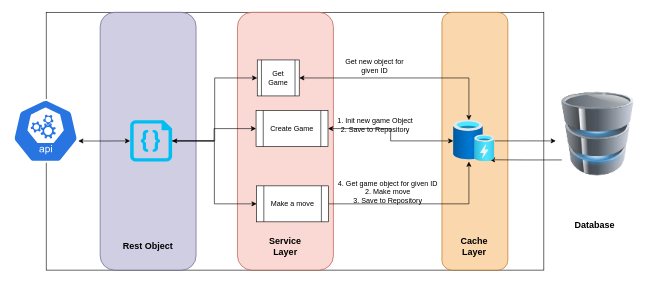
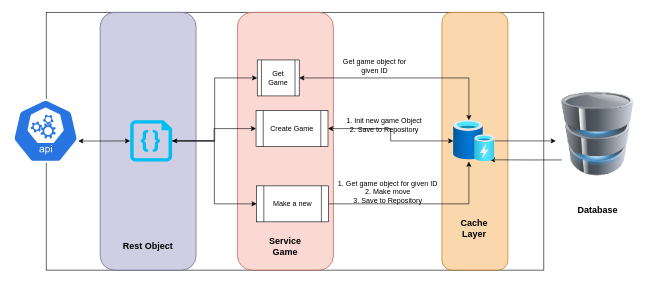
node "Get new object for given ID": label "Get new object for given ID" -> "Get game object for given ID"
node "1. Init new game Object 2. Save to Repository": moved (375, 125) -> (384, 125)
node "4. Get game object for given ID 2. Make move 3. Save to Repository": label "4. Get game object for given ID 2. Make move 3. Save to Repository" -> "1. Get game object for given ID 2. Make move 3. Save to Repository"
node "Make a move": label "Make a move" -> "Make a new"
node "Database": moved (595, 225) -> (598, 210)
node "Service Layer": label "Service Layer" -> "Service Game"
node "Cache Layer": moved (474, 246) -> (474, 228)
